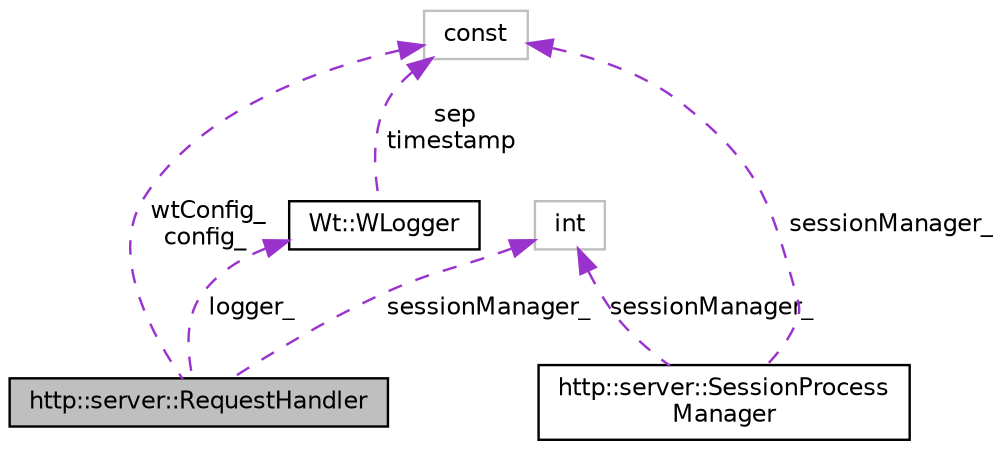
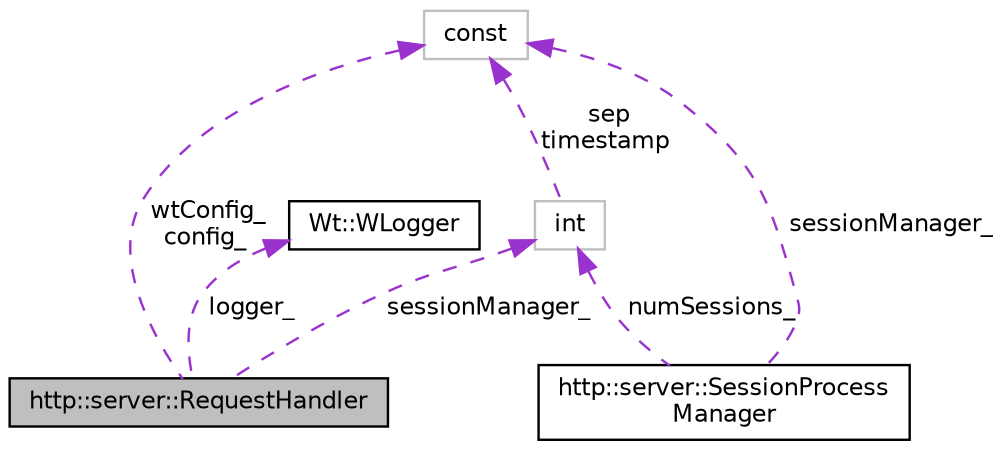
edge "Wt::WLogger" -> "const": now "int" -> "const"
edge "http::server::SessionProcess Manager" -> "int": label " sessionManager_" -> " numSessions_"
